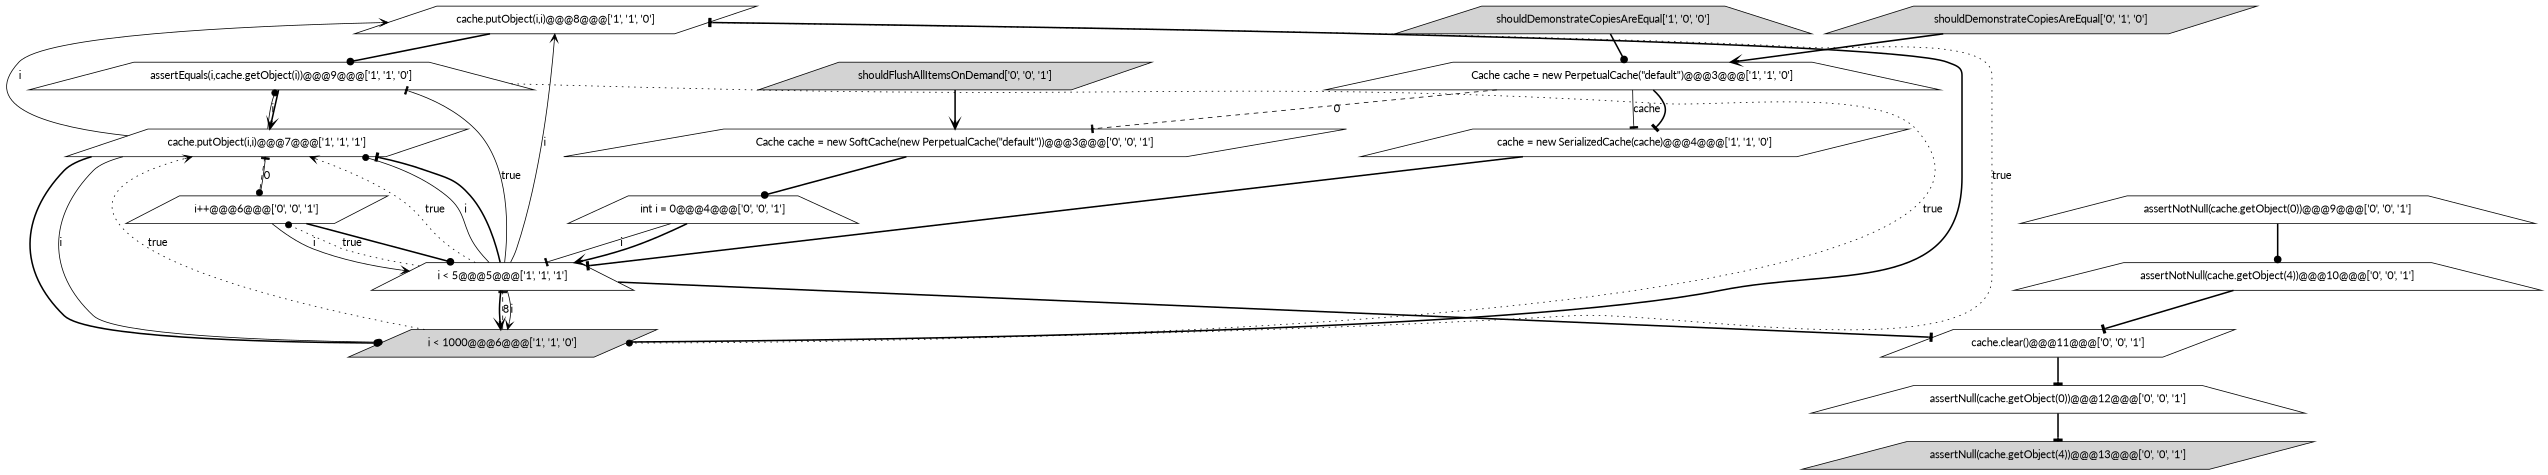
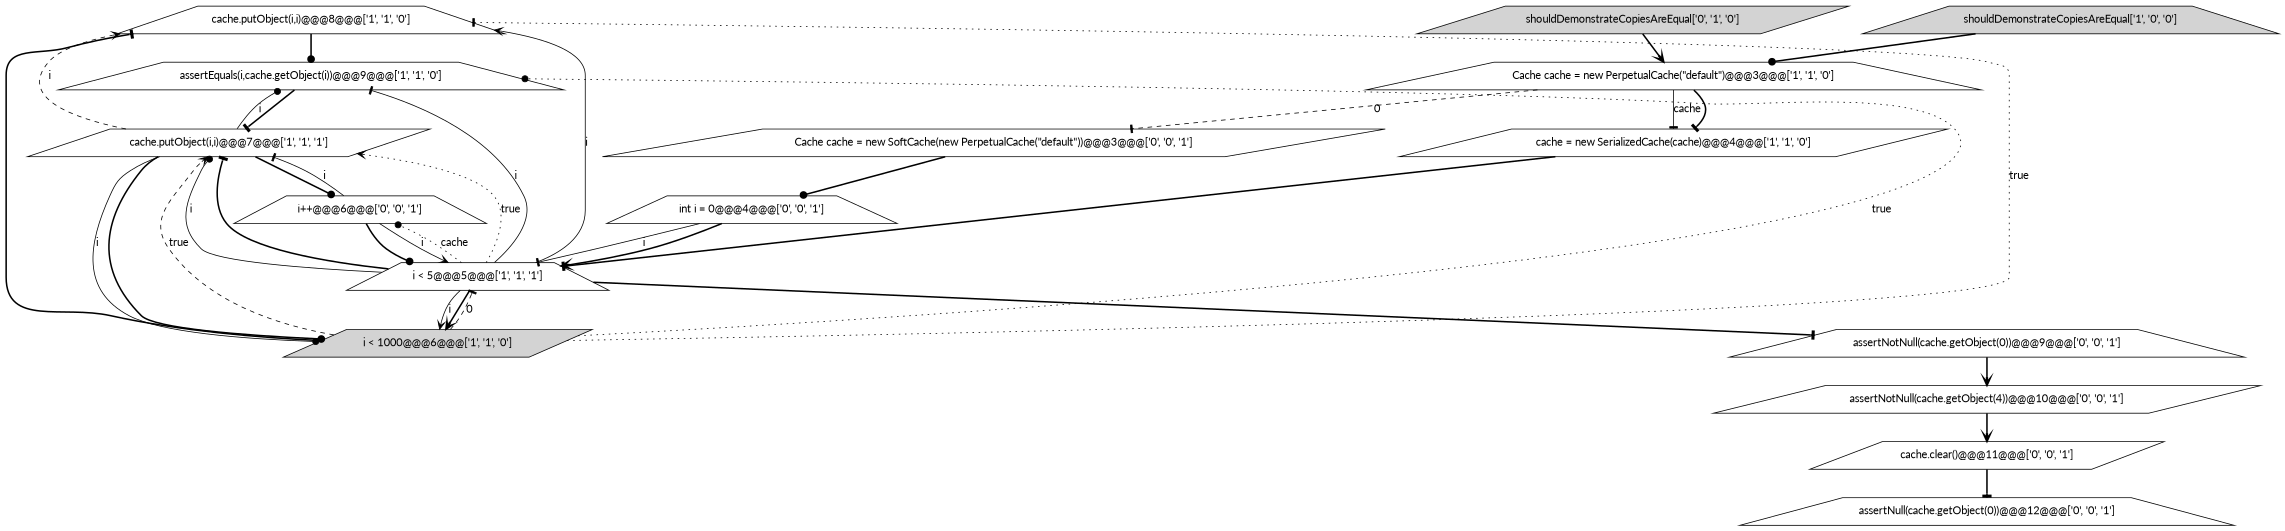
node "cache.putObject(i,i)@@@8@@@['1', '1', '0']": shape parallelogram -> trapezium
edge "cache.putObject(i,i)@@@7@@@['1', '1', '1']" -> "cache.putObject(i,i)@@@8@@@['1', '1', '0']": style solid -> dashed
node "shouldFlushAllItemsOnDemand['0', '0', '1']": removed
edge "assertEquals(i,cache.getObject(i))@@@9@@@['1', '1', '0']" -> "cache.putObject(i,i)@@@7@@@['1', '1', '1']": arrowhead vee -> tee
edge "assertEquals(i,cache.getObject(i))@@@9@@@['1', '1', '0']" -> "i < 1000@@@6@@@['1', '1', '0']": reversed
edge "cache.putObject(i,i)@@@7@@@['1', '1', '1']" -> "i++@@@6@@@['0', '0', '1']": style dashed -> bold
edge "i++@@@6@@@['0', '0', '1']" -> "cache.putObject(i,i)@@@7@@@['1', '1', '1']": label "0" -> "i"
edge "i < 5@@@5@@@['1', '1', '1']" -> "assertEquals(i,cache.getObject(i))@@@9@@@['1', '1', '0']": label "true" -> "i"
node "i++@@@6@@@['0', '0', '1']": shape parallelogram -> trapezium
edge "assertNotNull(cache.getObject(0))@@@9@@@['0', '0', '1']" -> "assertNotNull(cache.getObject(4))@@@10@@@['0', '0', '1']": arrowhead dot -> vee
edge "i < 5@@@5@@@['1', '1', '1']" -> "i++@@@6@@@['0', '0', '1']": label "true" -> "cache"
edge "i < 1000@@@6@@@['1', '1', '0']" -> "cache.putObject(i,i)@@@7@@@['1', '1', '1']": style dotted -> dashed
node "assertNotNull(cache.getObject(4))@@@10@@@['0', '0', '1']": shape trapezium -> parallelogram
edge "assertNotNull(cache.getObject(4))@@@10@@@['0', '0', '1']" -> "cache.clear()@@@11@@@['0', '0', '1']": arrowhead tee -> vee
edge "i < 1000@@@6@@@['1', '1', '0']" -> "i < 5@@@5@@@['1', '1', '1']": label "8" -> "0"
edge "i < 5@@@5@@@['1', '1', '1']" -> "cache.clear()@@@11@@@['0', '0', '1']": now "i < 5@@@5@@@['1', '1', '1']" -> "assertNotNull(cache.getObject(0))@@@9@@@['0', '0', '1']"
node "assertNull(cache.getObject(4))@@@13@@@['0', '0', '1']": removed
